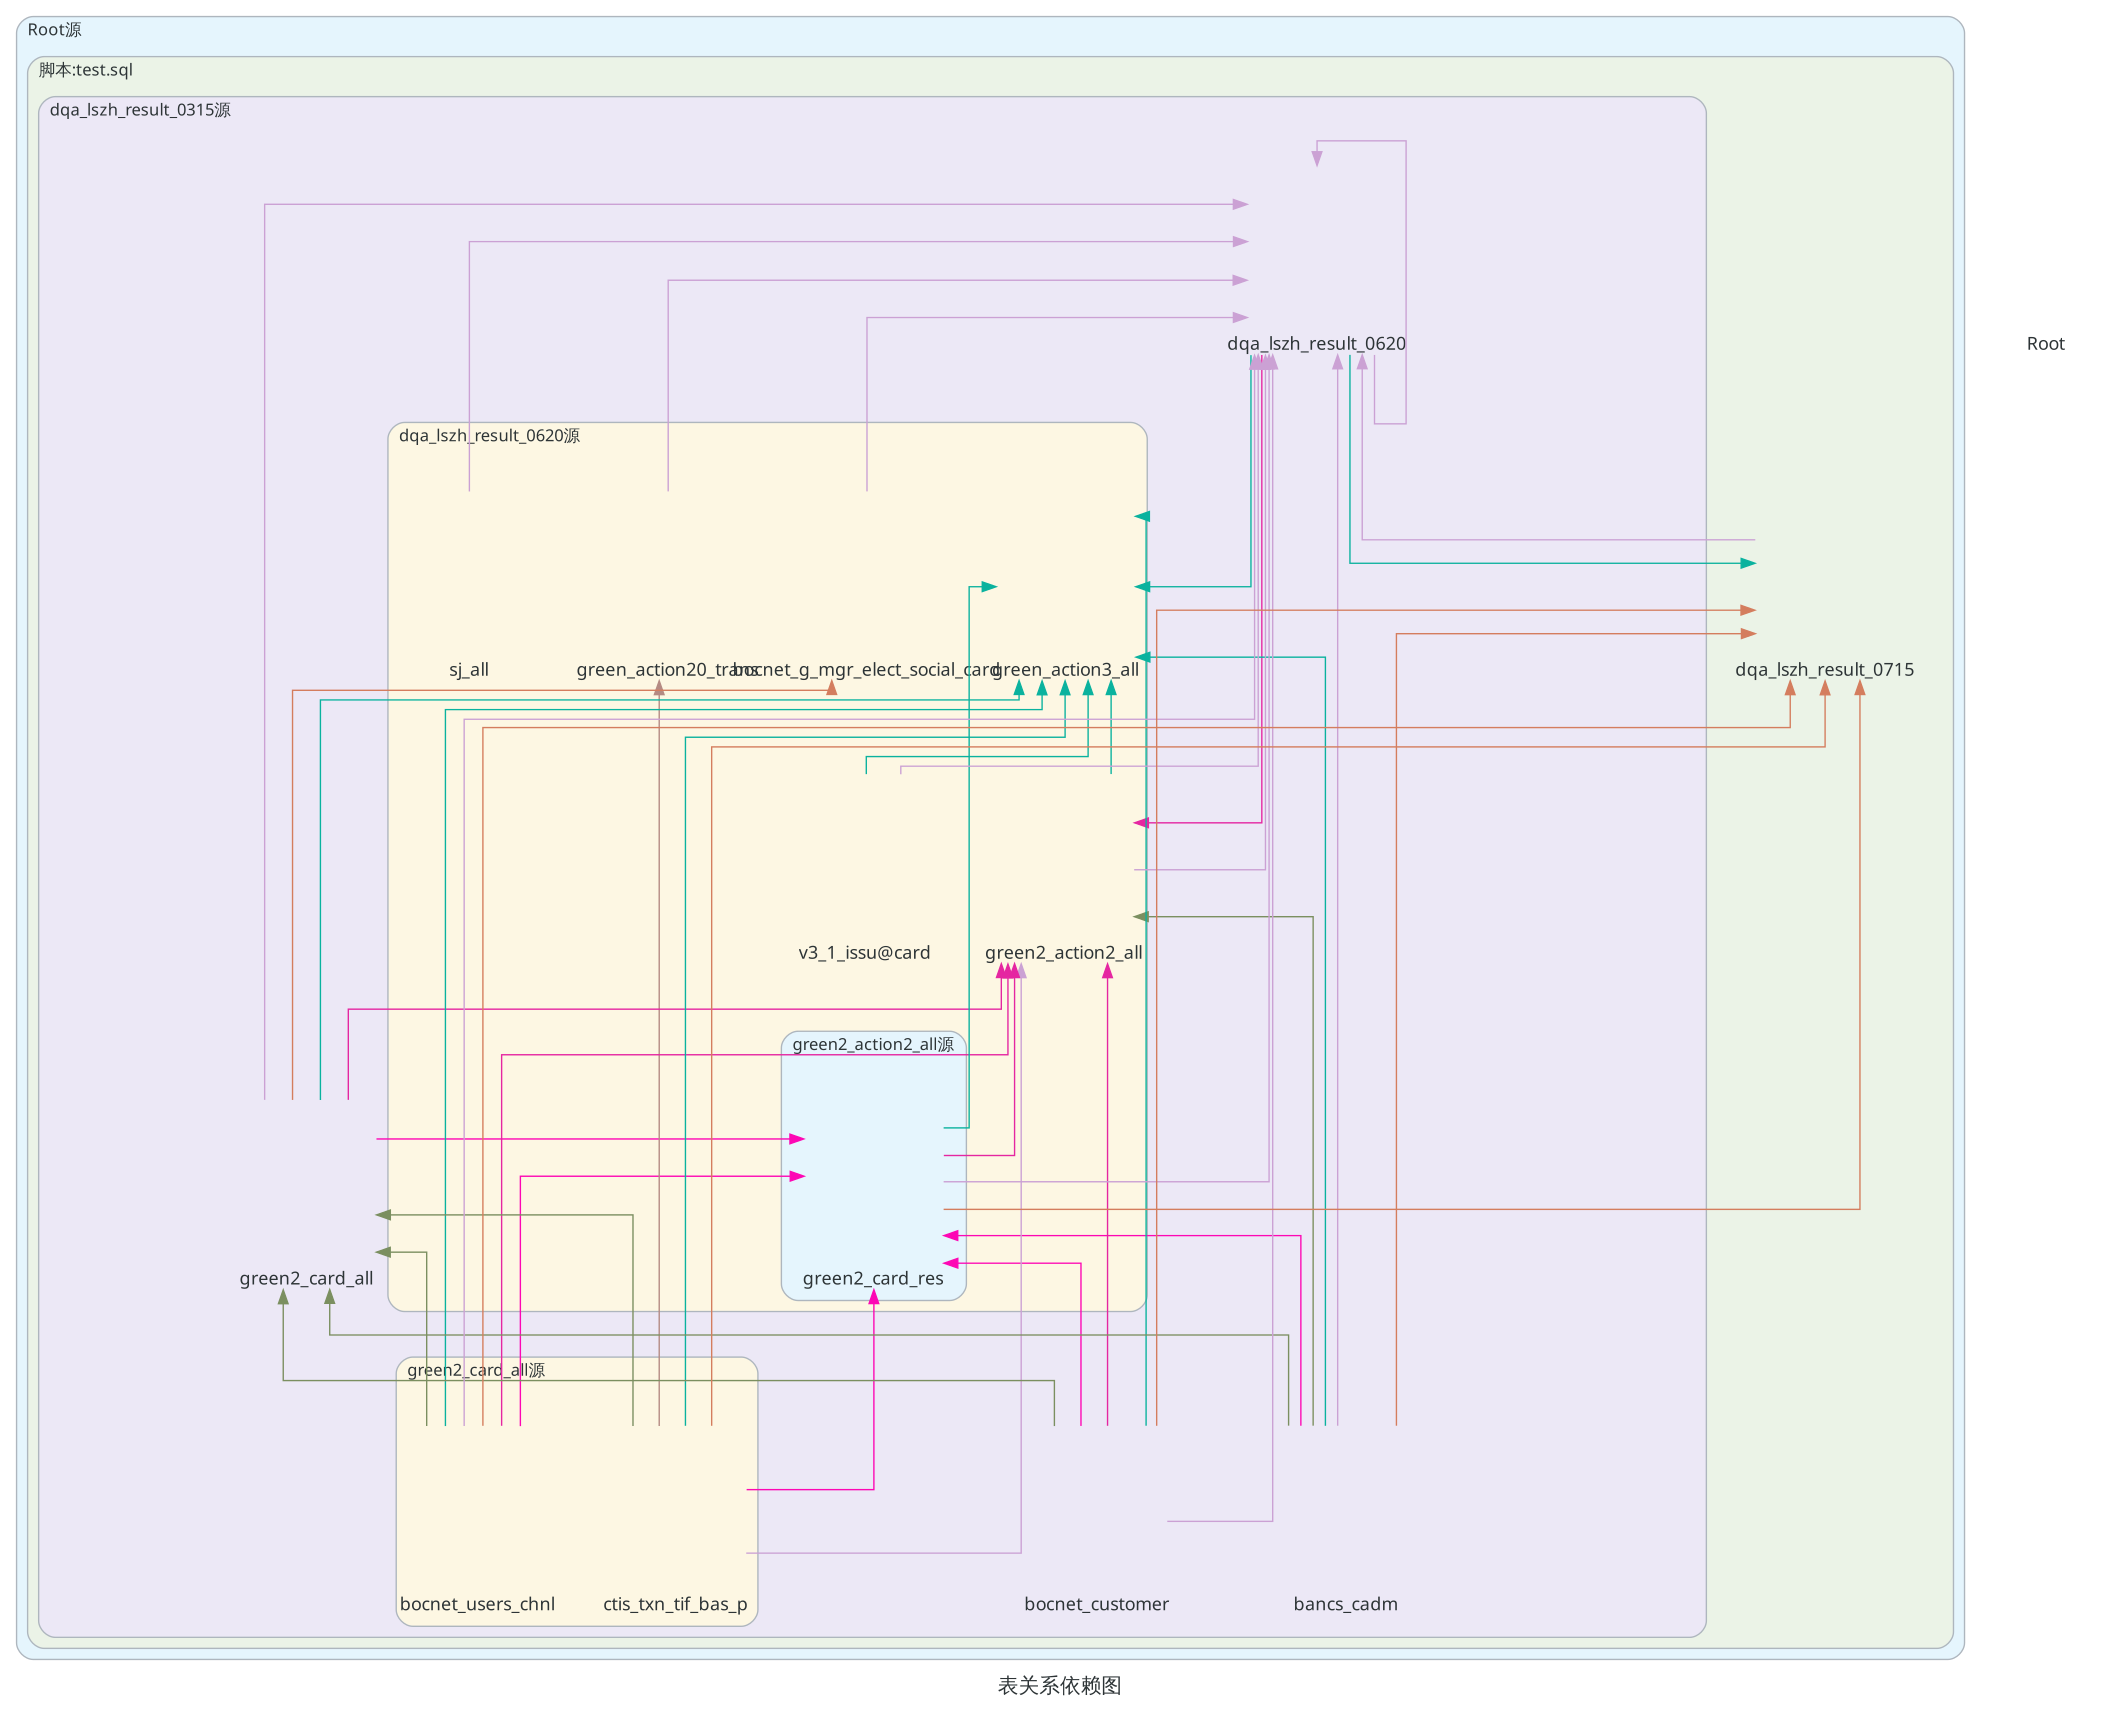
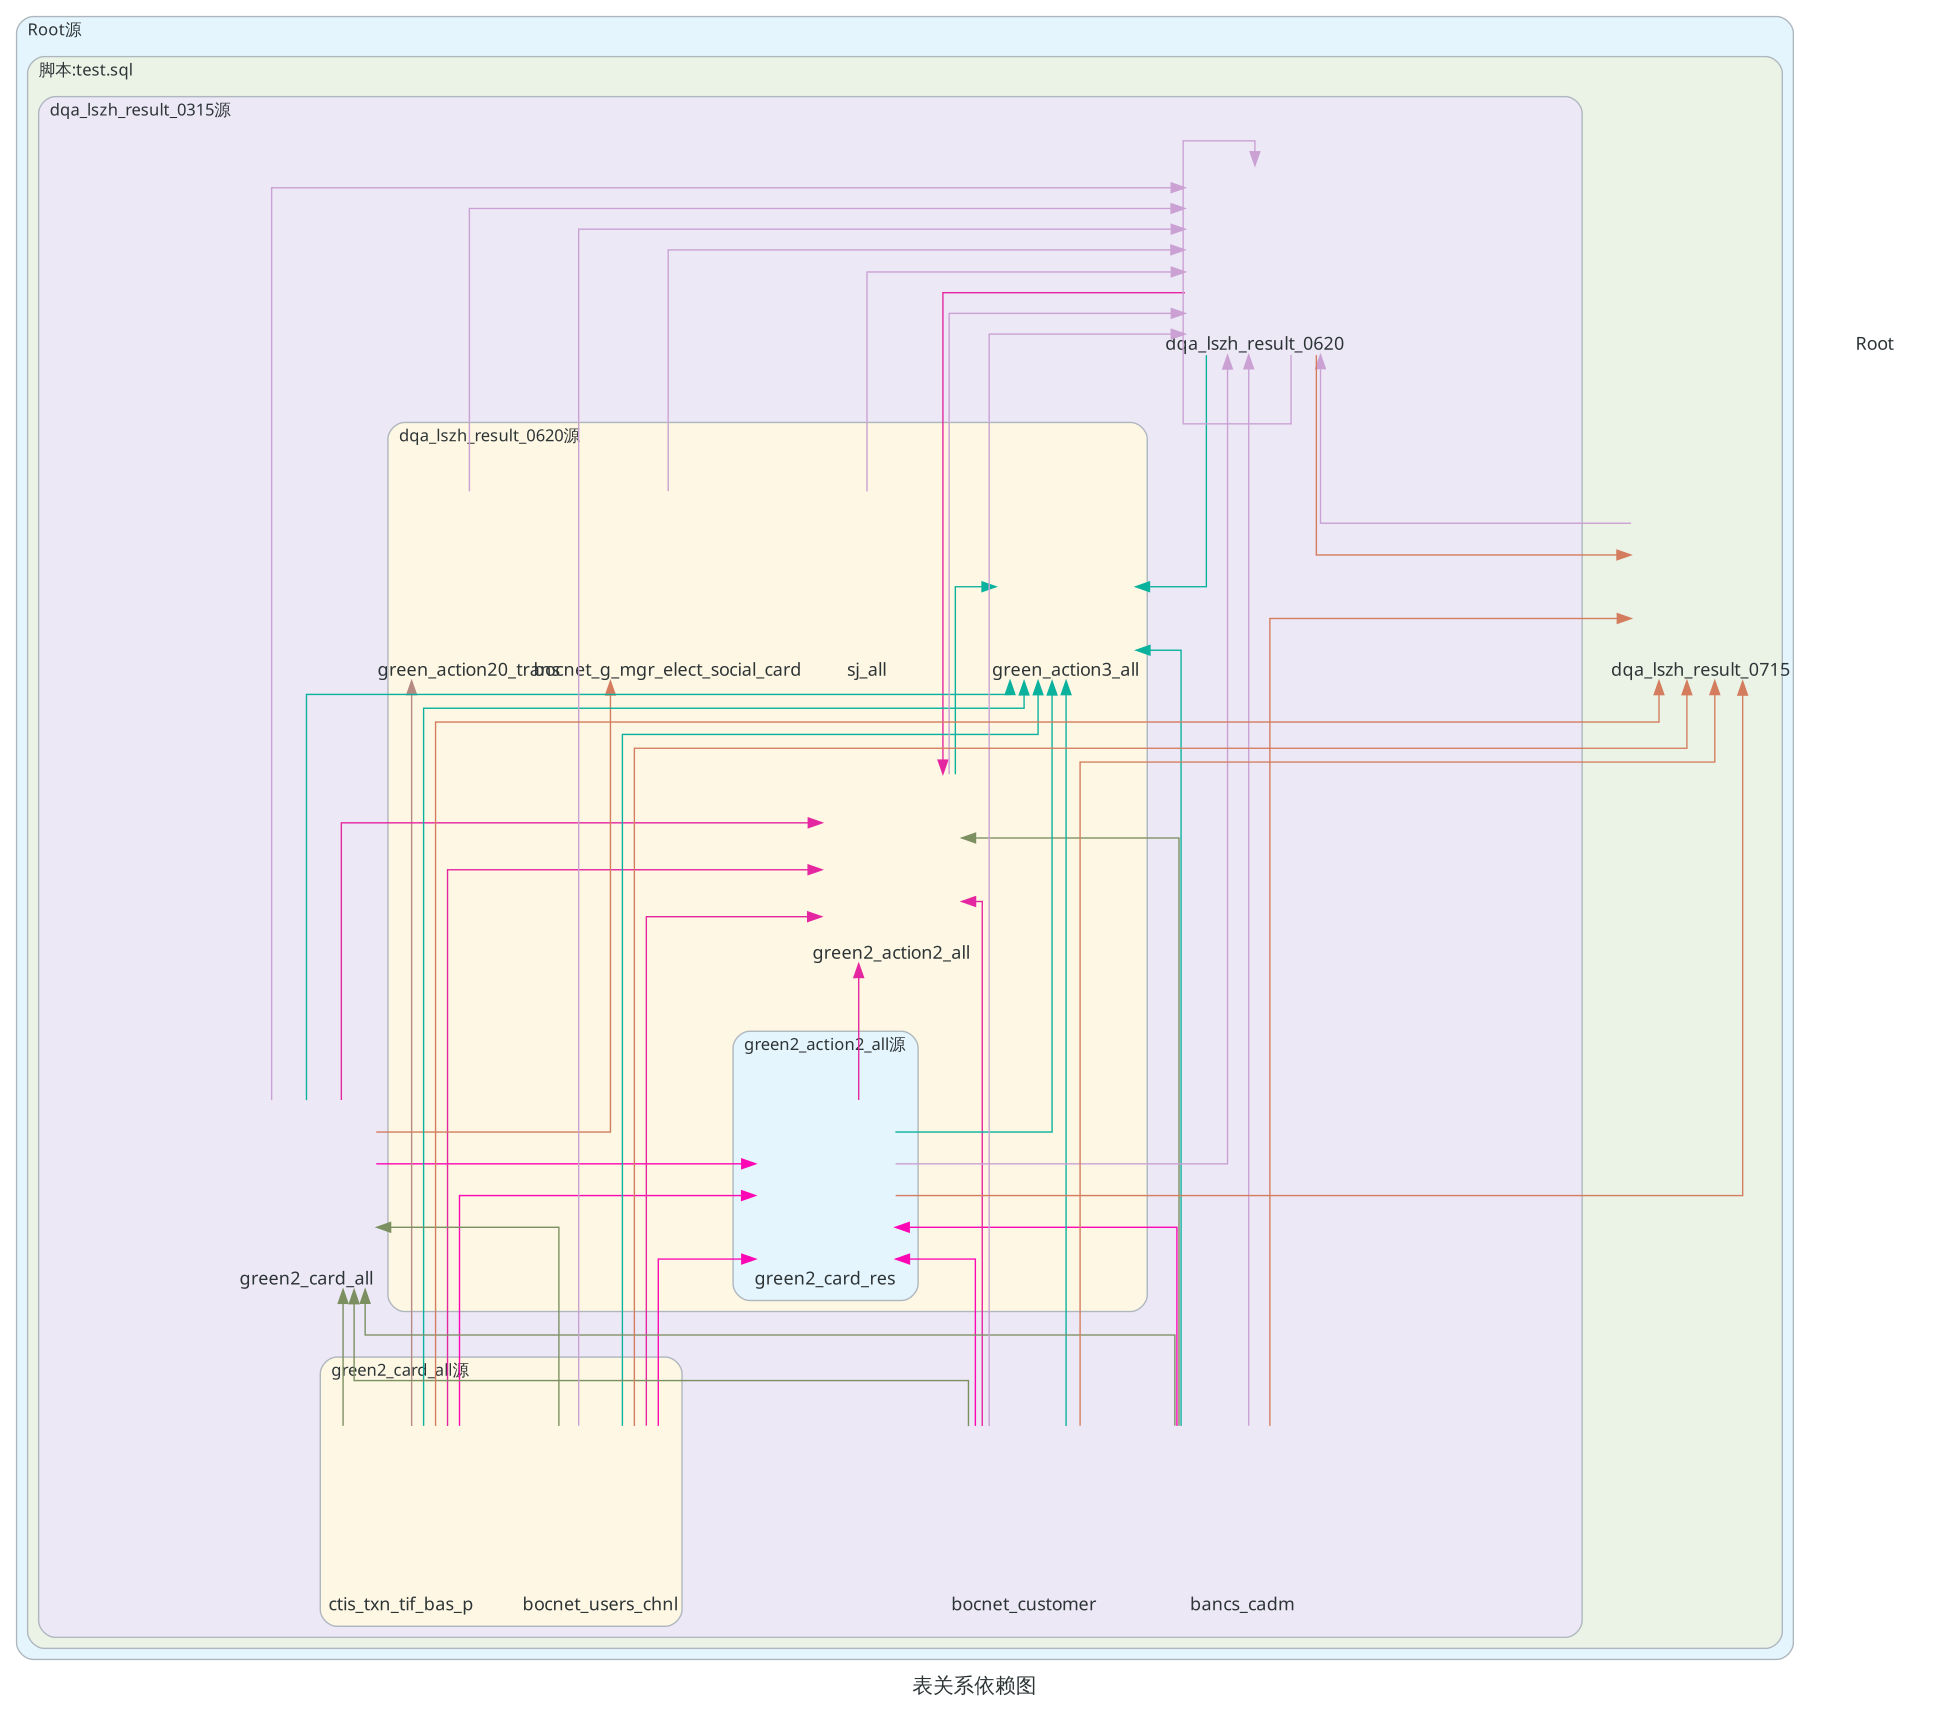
edge "dqa_lszh_result_0620" -> "dqa_lszh_result_0715": color #0ab29e -> #d47d5e
node "v3_1_issu@card": removed
edge "ctis_txn_tif_bas_p" -> "green2_action2_all": color #cba1d4 -> #e526a1
